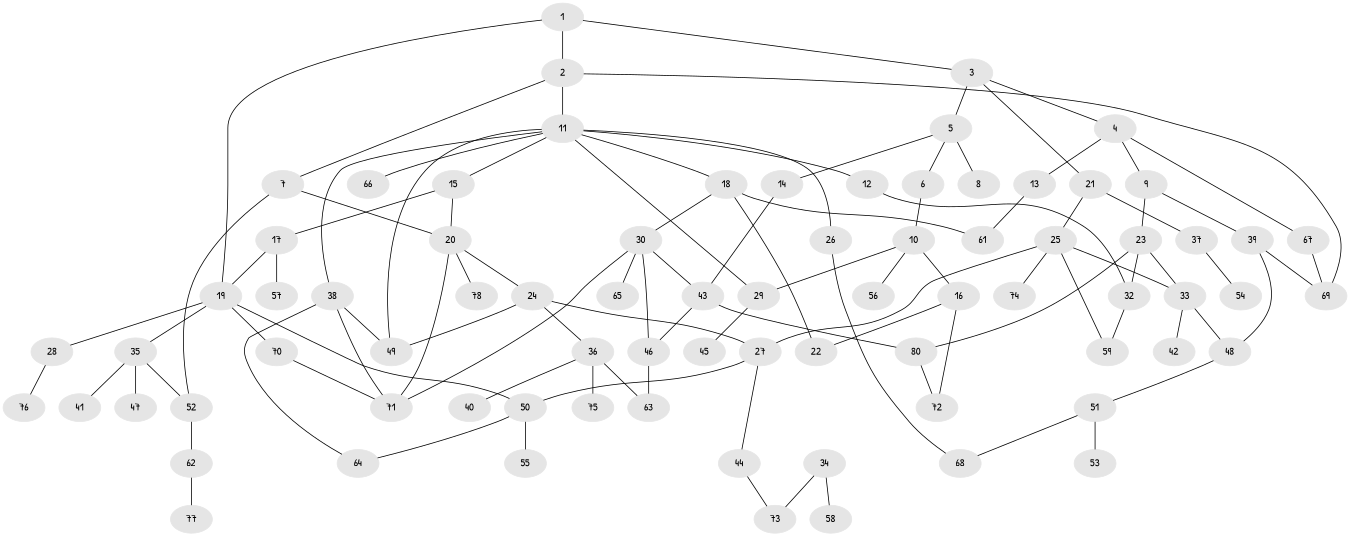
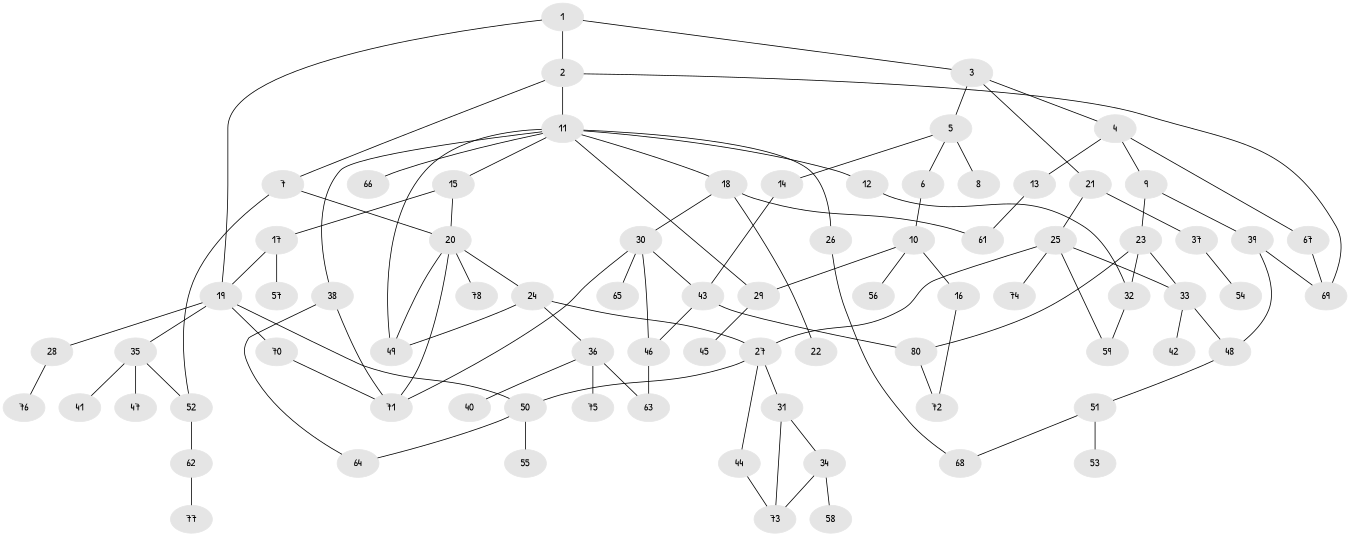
edge "38" -- "49": now "20" -- "49"
edge "16" -- "22": removed
node "31": added
